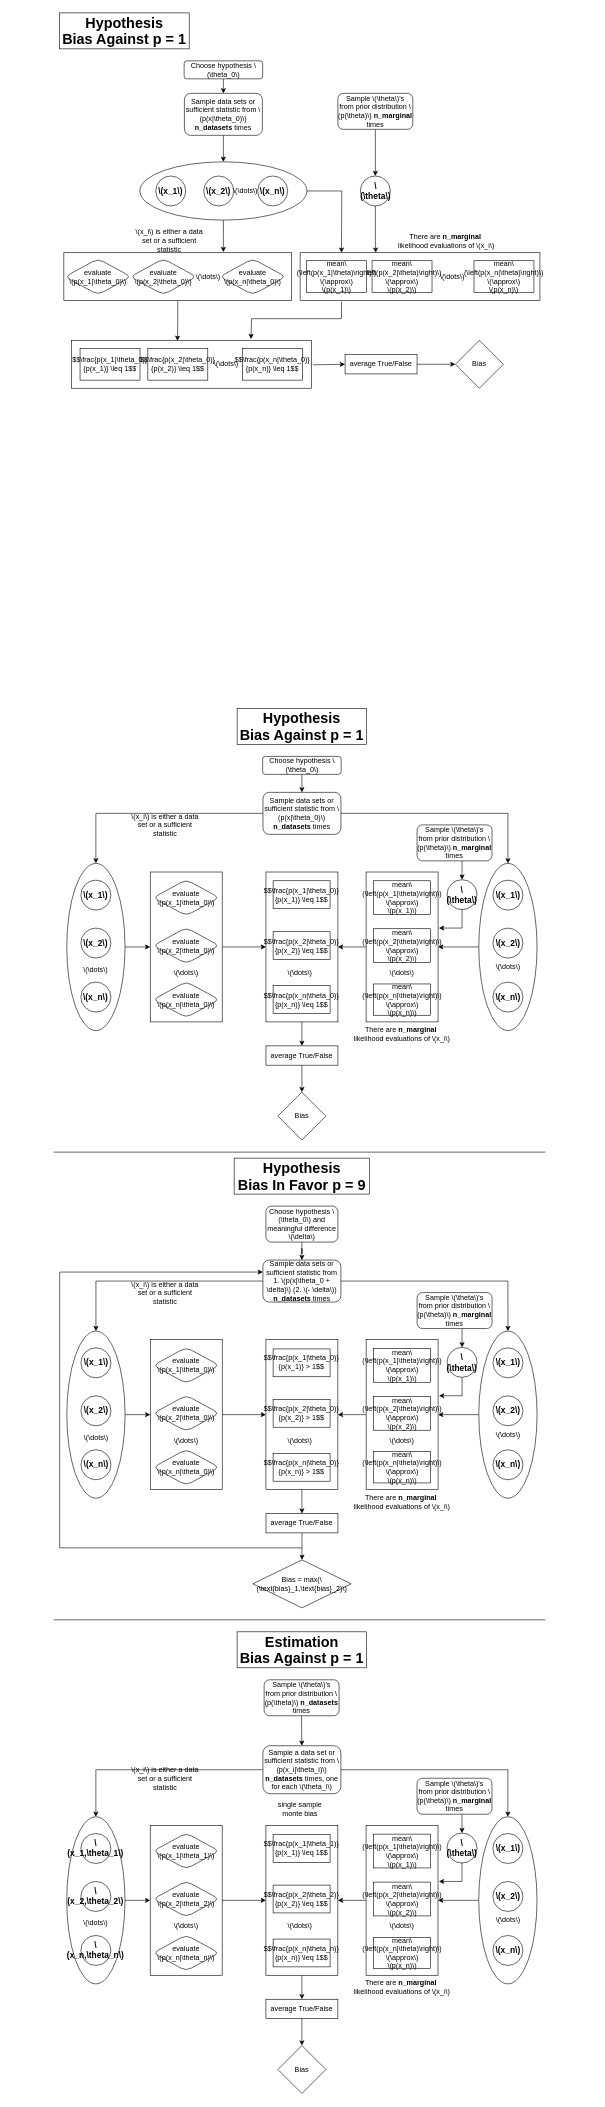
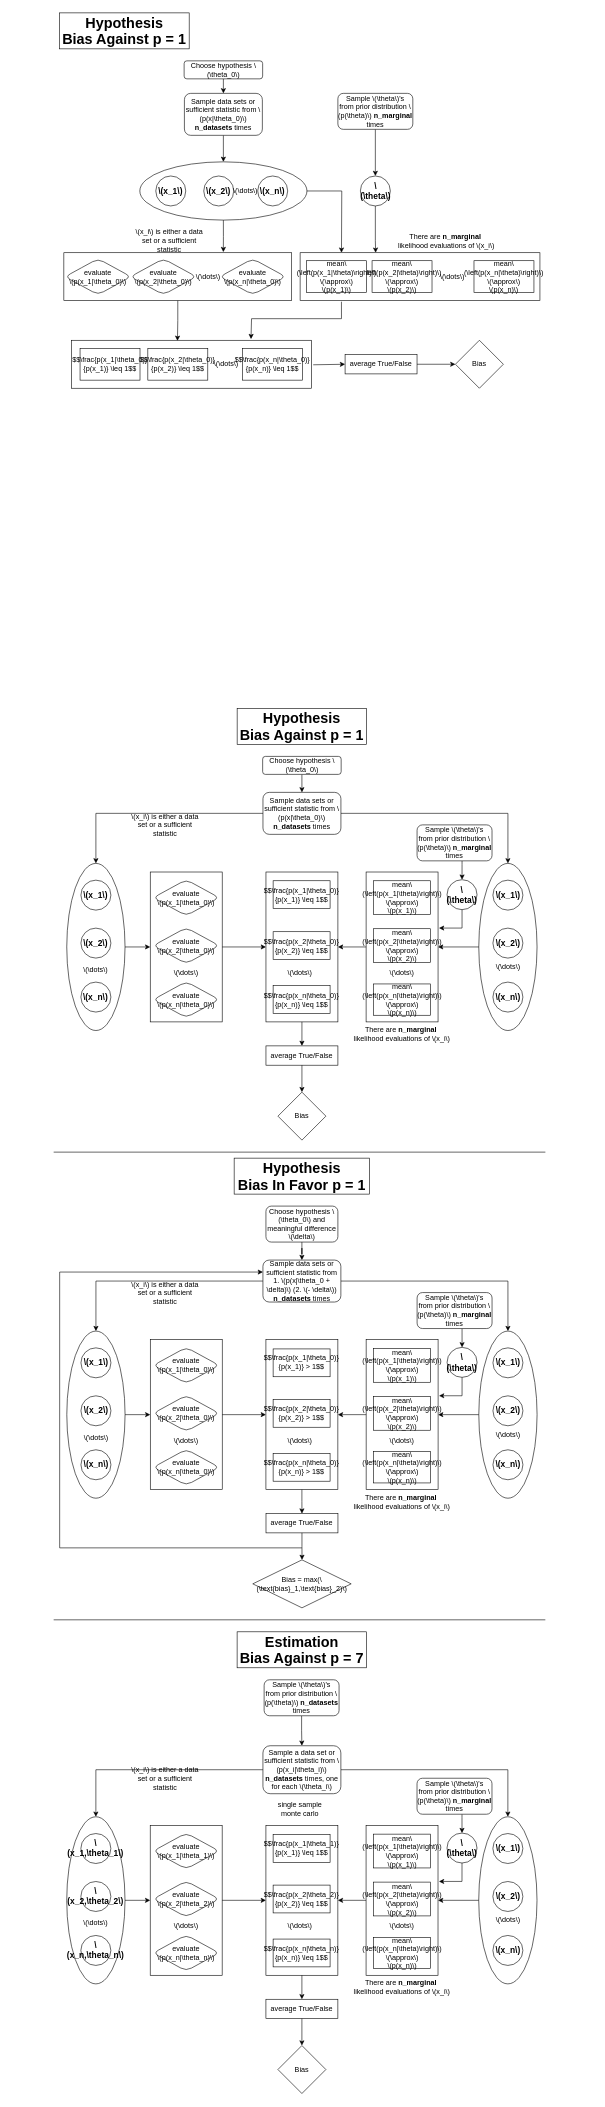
node "Hypothesis Bias In Favor p = 9": label "Hypothesis Bias In Favor p = 9" -> "Hypothesis Bias In Favor p = 1"
node "Estimation Bias Against p = 1": label "Estimation Bias Against p = 1" -> "Estimation Bias Against p = 7"
node "single sample monte bias": label "single sample monte bias" -> "single sample monte carlo"
